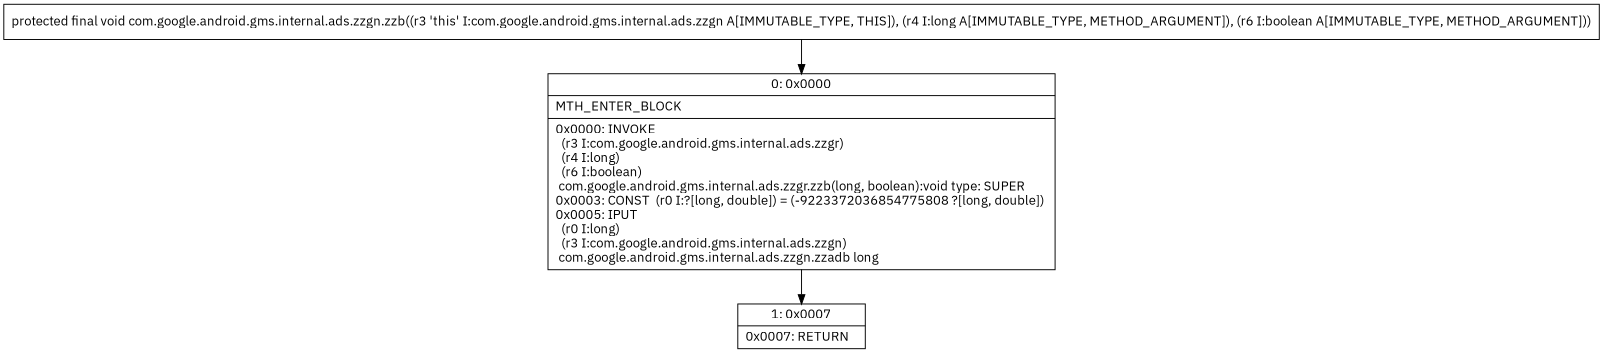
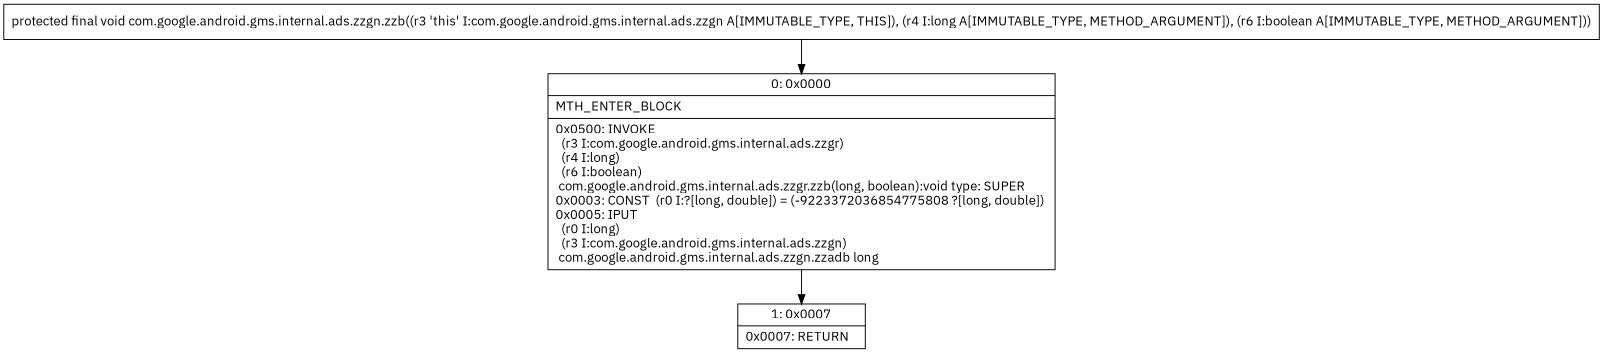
node "0: 0x0000": text "0x0000: INVOKE" -> "0x0500: INVOKE"
